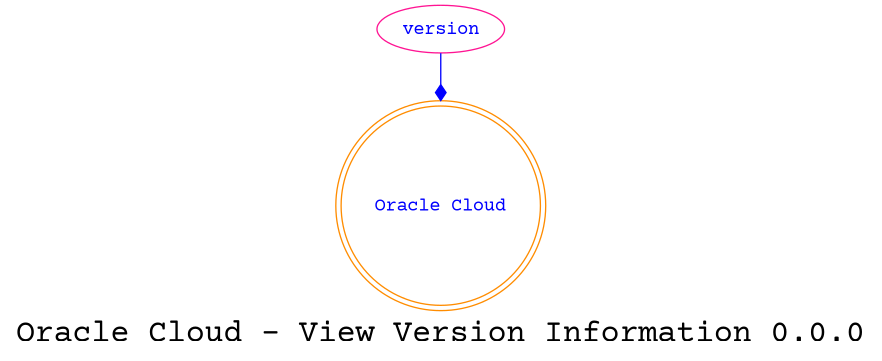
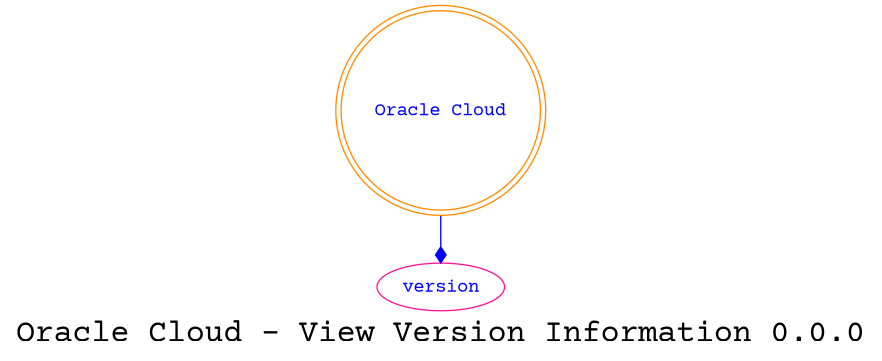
edge "version" -> "Oracle Cloud": reversed
